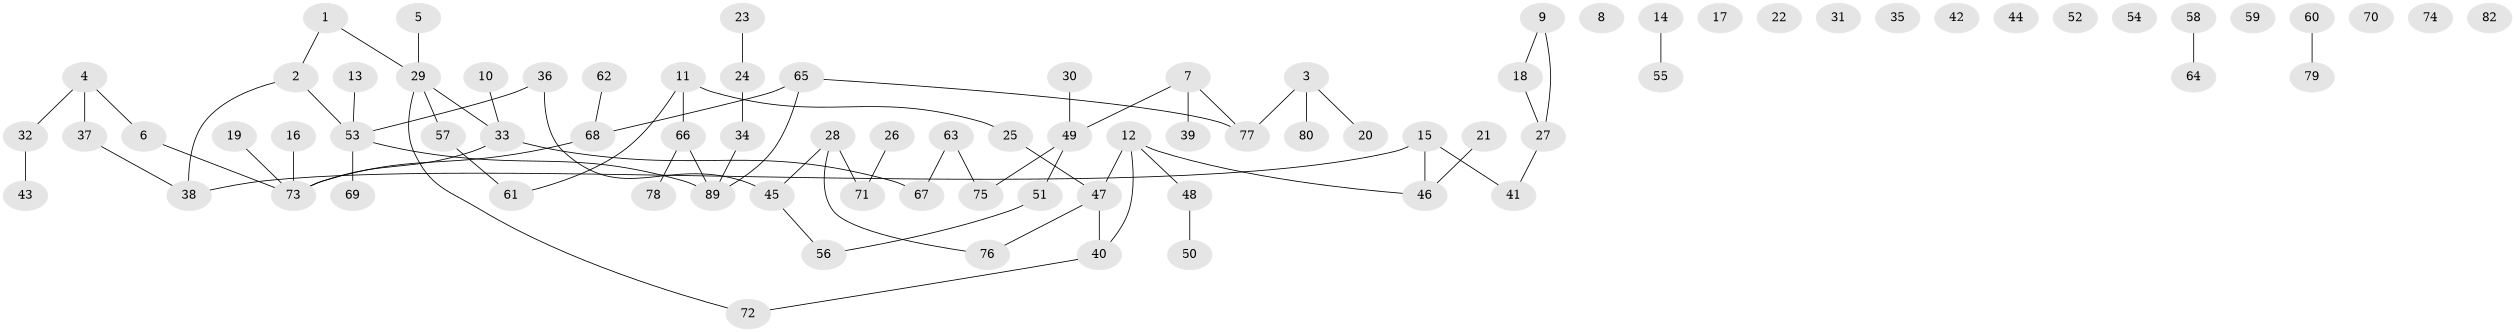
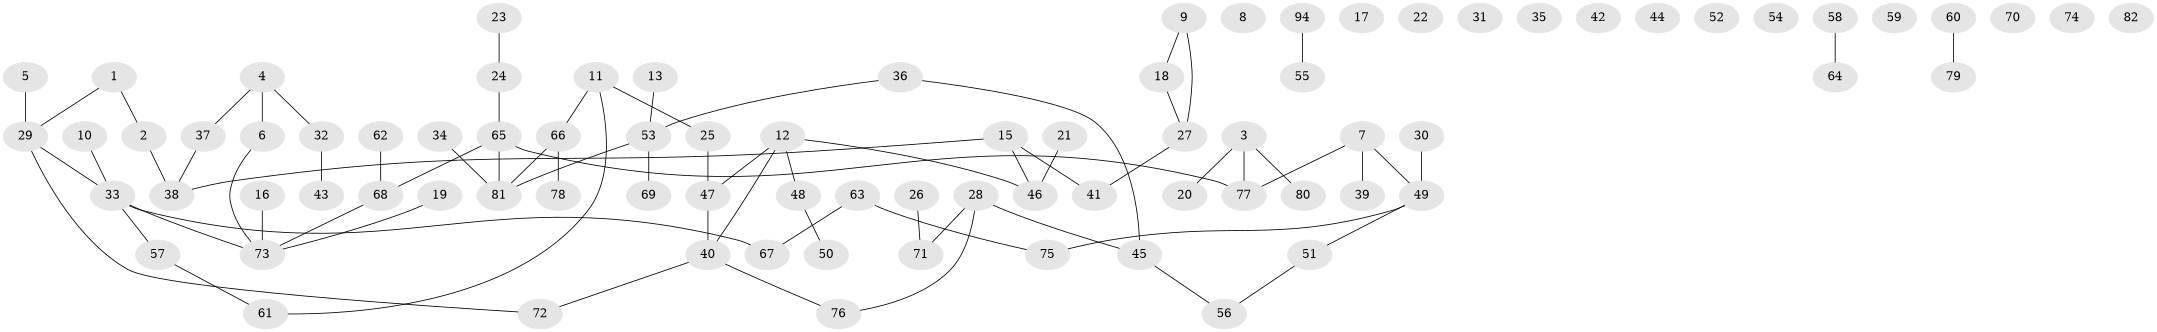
node "14": label "14" -> "94"
edge "2" -- "53": removed
edge "29" -- "57": now "33" -- "57"
edge "24" -- "34": now "24" -- "65"
node "89": label "89" -> "81"
edge "47" -- "76": now "40" -- "76"
